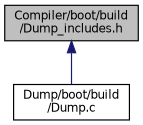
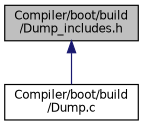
node "Dump/boot/build /Dump.c": label "Dump/boot/build /Dump.c" -> "Compiler/boot/build /Dump.c"
